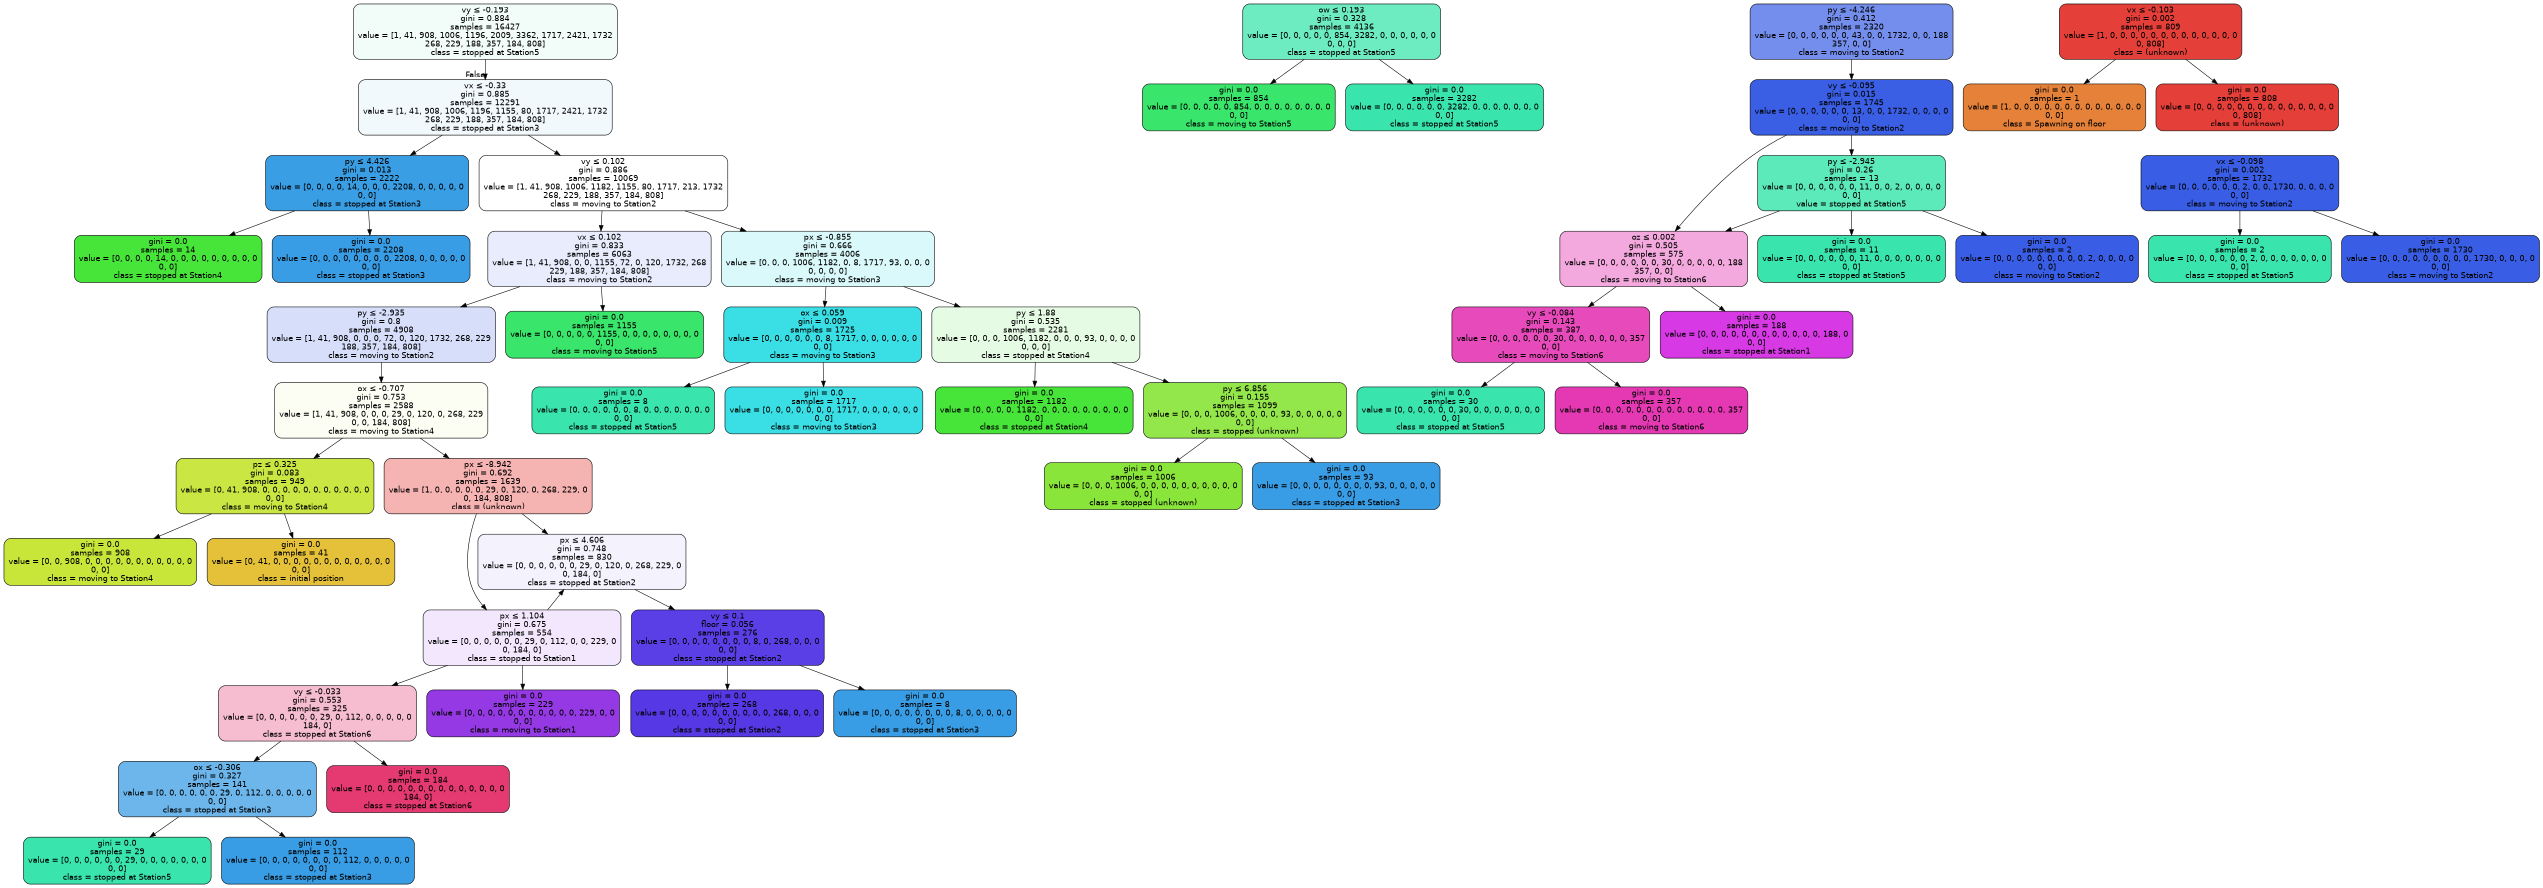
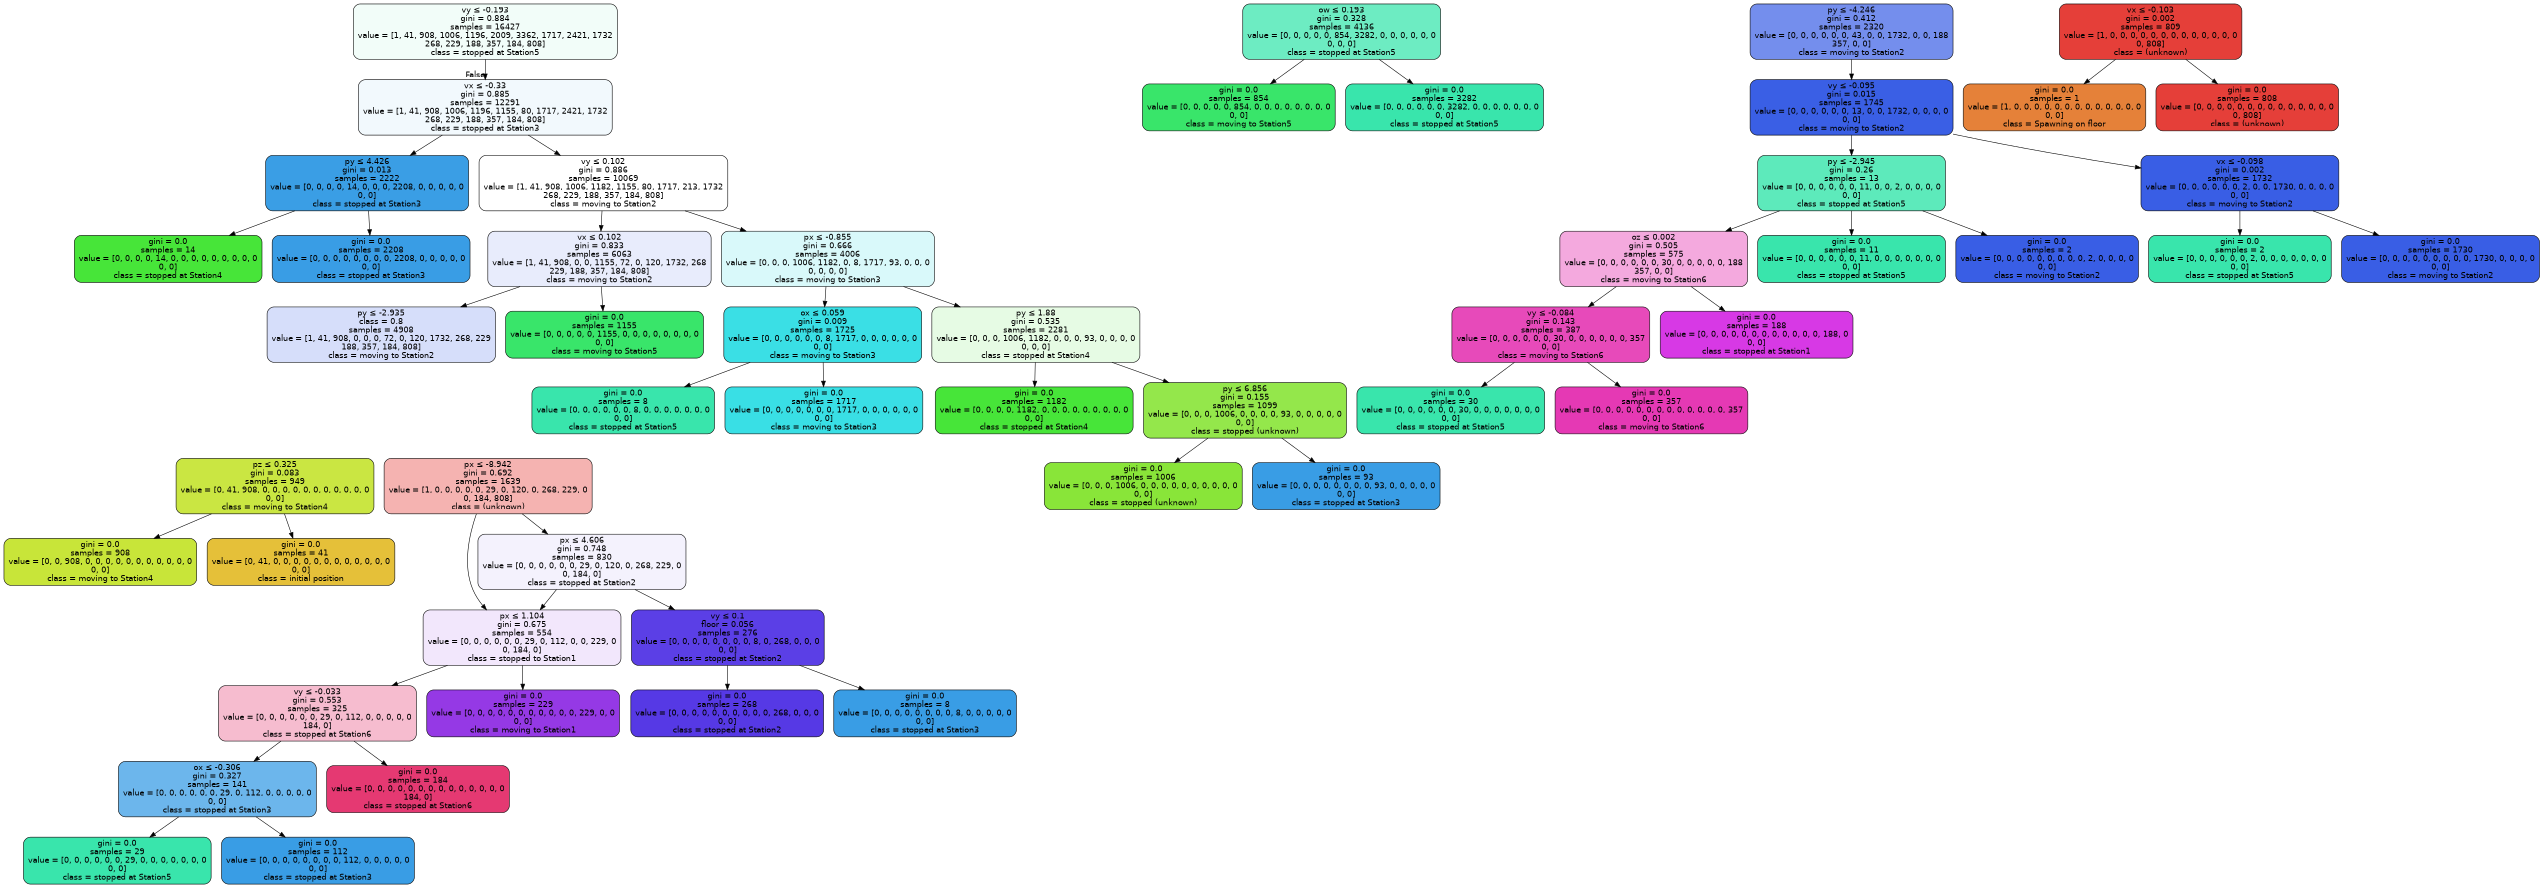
edge "vy ≤ -0.095" -> "oz ≤ 0.002": now "vy ≤ -0.095" -> "vx ≤ -0.098"
node "py ≤ -2.945": text "value = stopped at Station5" -> "class = stopped at Station5"
node "py ≤ -2.935": text "gini = 0.8" -> "class = 0.8"
node "ox ≤ -0.707": removed
edge "px ≤ 1.104" -> "px ≤ 4.606": reversed
